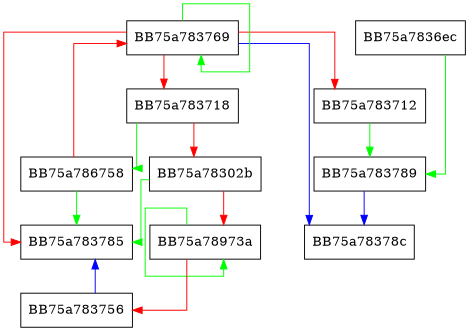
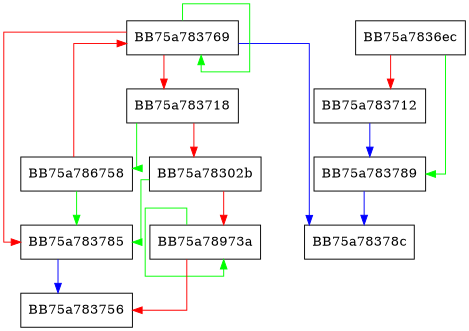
edge "BB75a783769" -> "BB75a783712": now "BB75a7836ec" -> "BB75a783712"
edge "BB75a783712" -> "BB75a783789": color green -> blue
edge "BB75a783756" -> "BB75a783785": reversed
